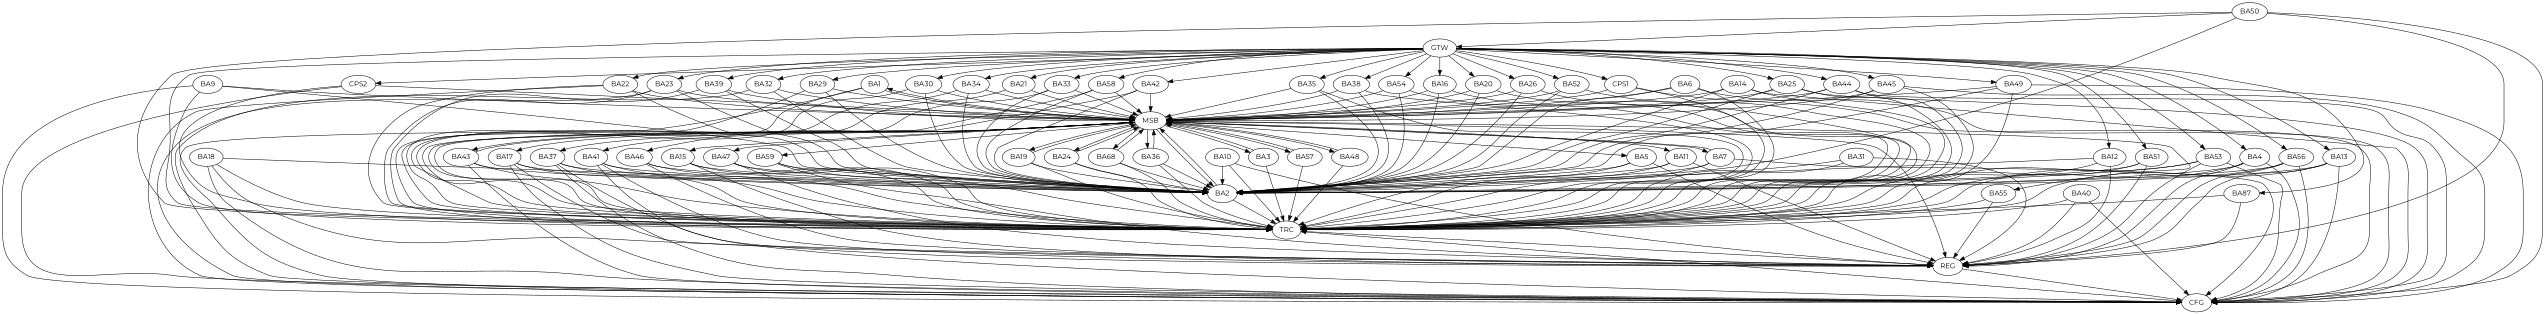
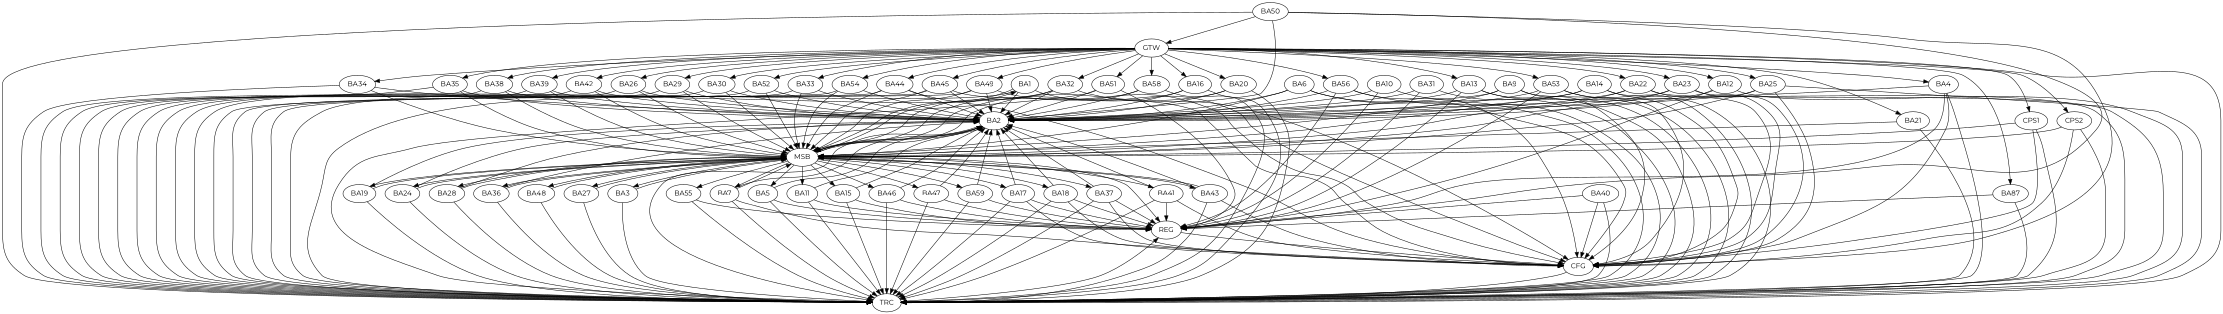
edge "BA1" -> "BA2": added
edge "BA32" -> "TRC": added
node "BA68": label "BA68" -> "BA28"
node "BA57": label "BA57" -> "BA27"
edge "MSB" -> "BA18": added
